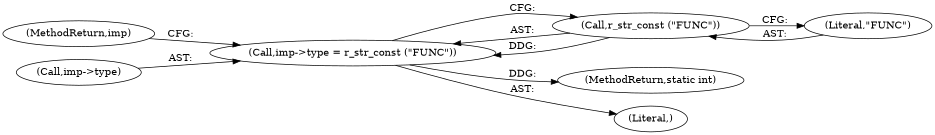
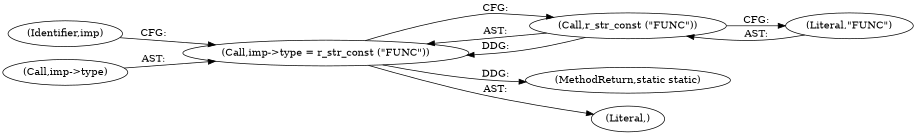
node "(MethodReturn,imp)": label "(MethodReturn,imp)" -> "(Identifier,imp)"
node "(MethodReturn,static int)": label "(MethodReturn,static int)" -> "(MethodReturn,static static)"
